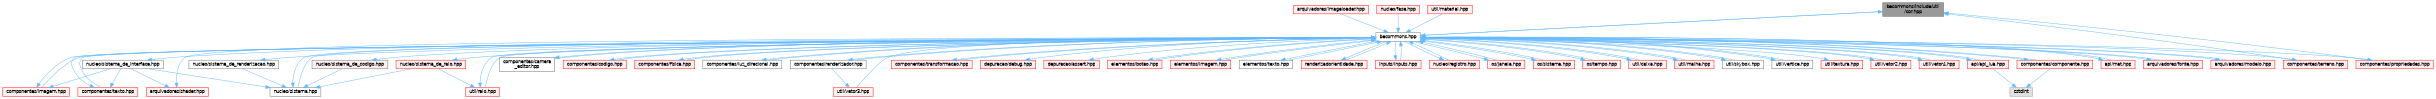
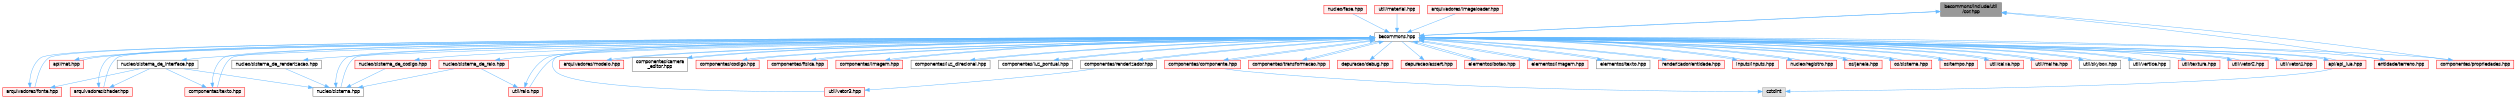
edge "arquivadores/shader.hpp" -> "becommons.hpp": added
node "nucleo/sistema_de_codigo.hpp": color grey40 -> red
node "componentes/luz_pontual.hpp": added
node "componentes/terreno.hpp": label "componentes/terreno.hpp" -> "entidade/terreno.hpp"
edge "nucleo/sistema_de_interface.hpp" -> "componentes/imagem.hpp": now "nucleo/sistema_de_interface.hpp" -> "arquivadores/fonte.hpp"
